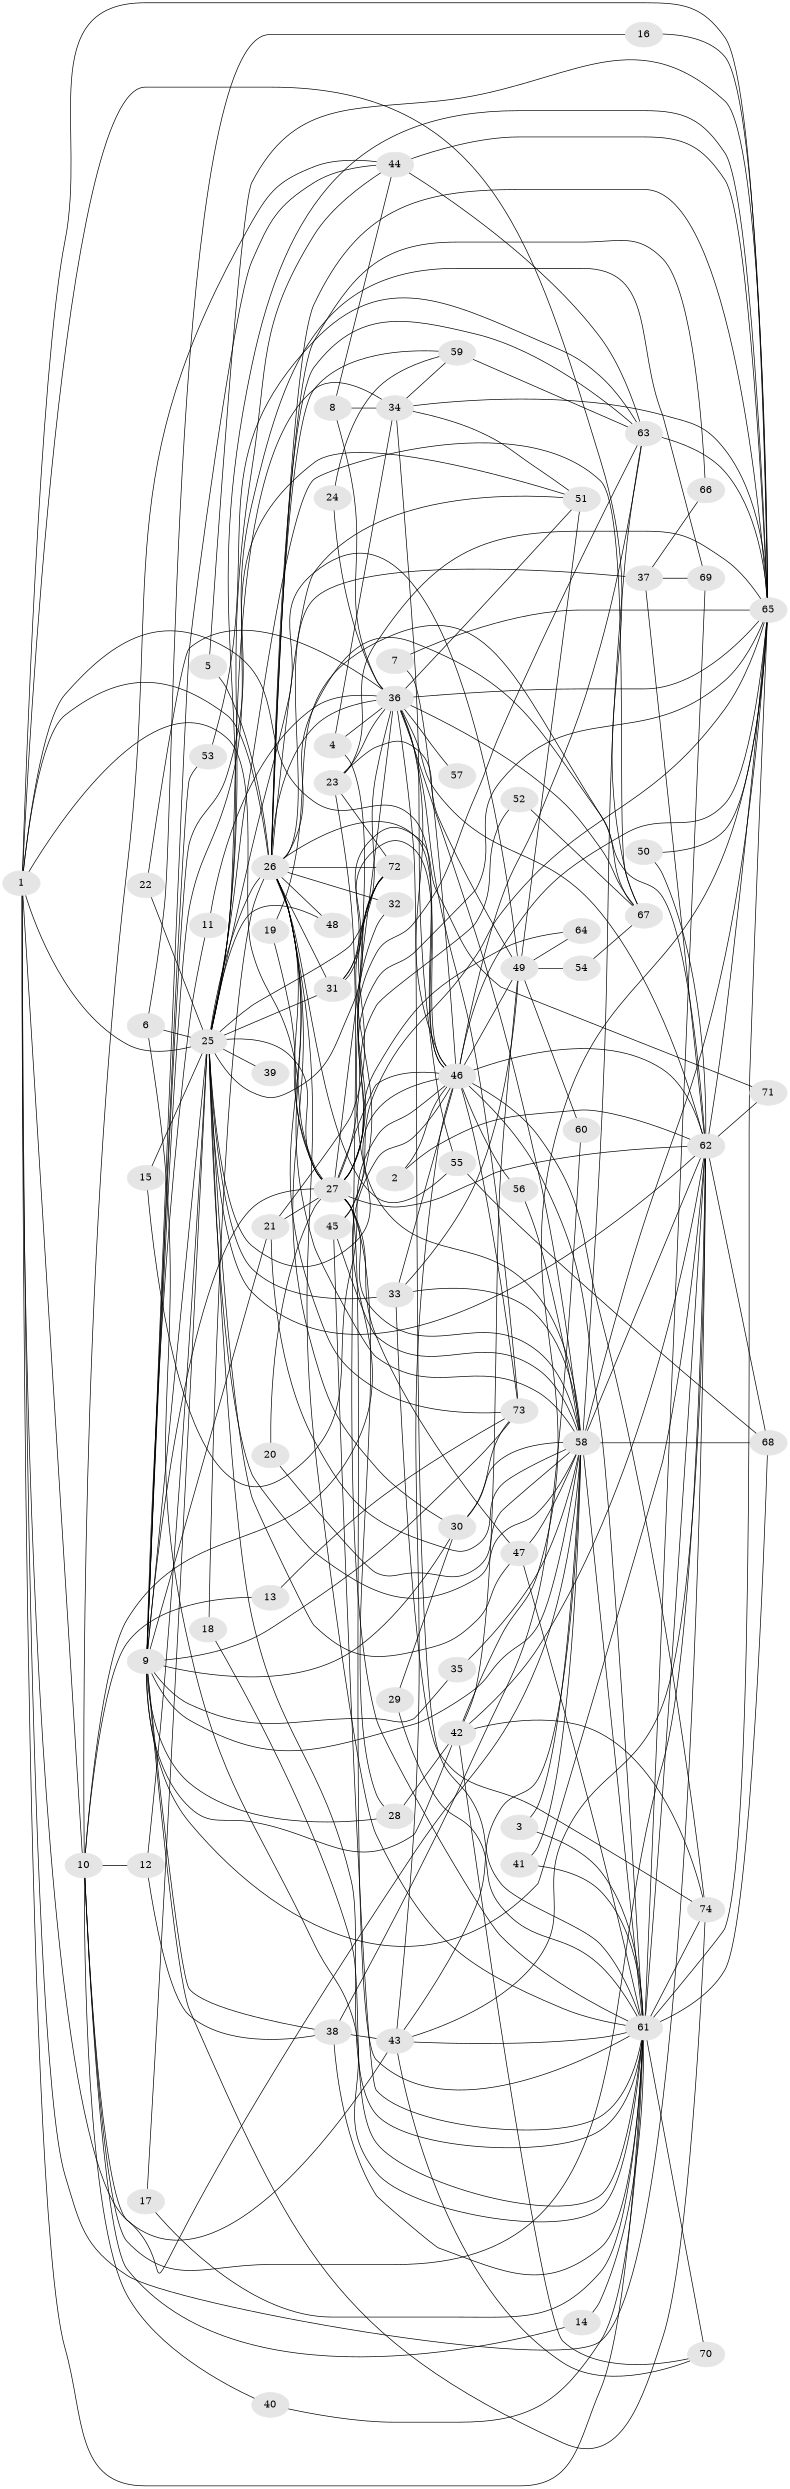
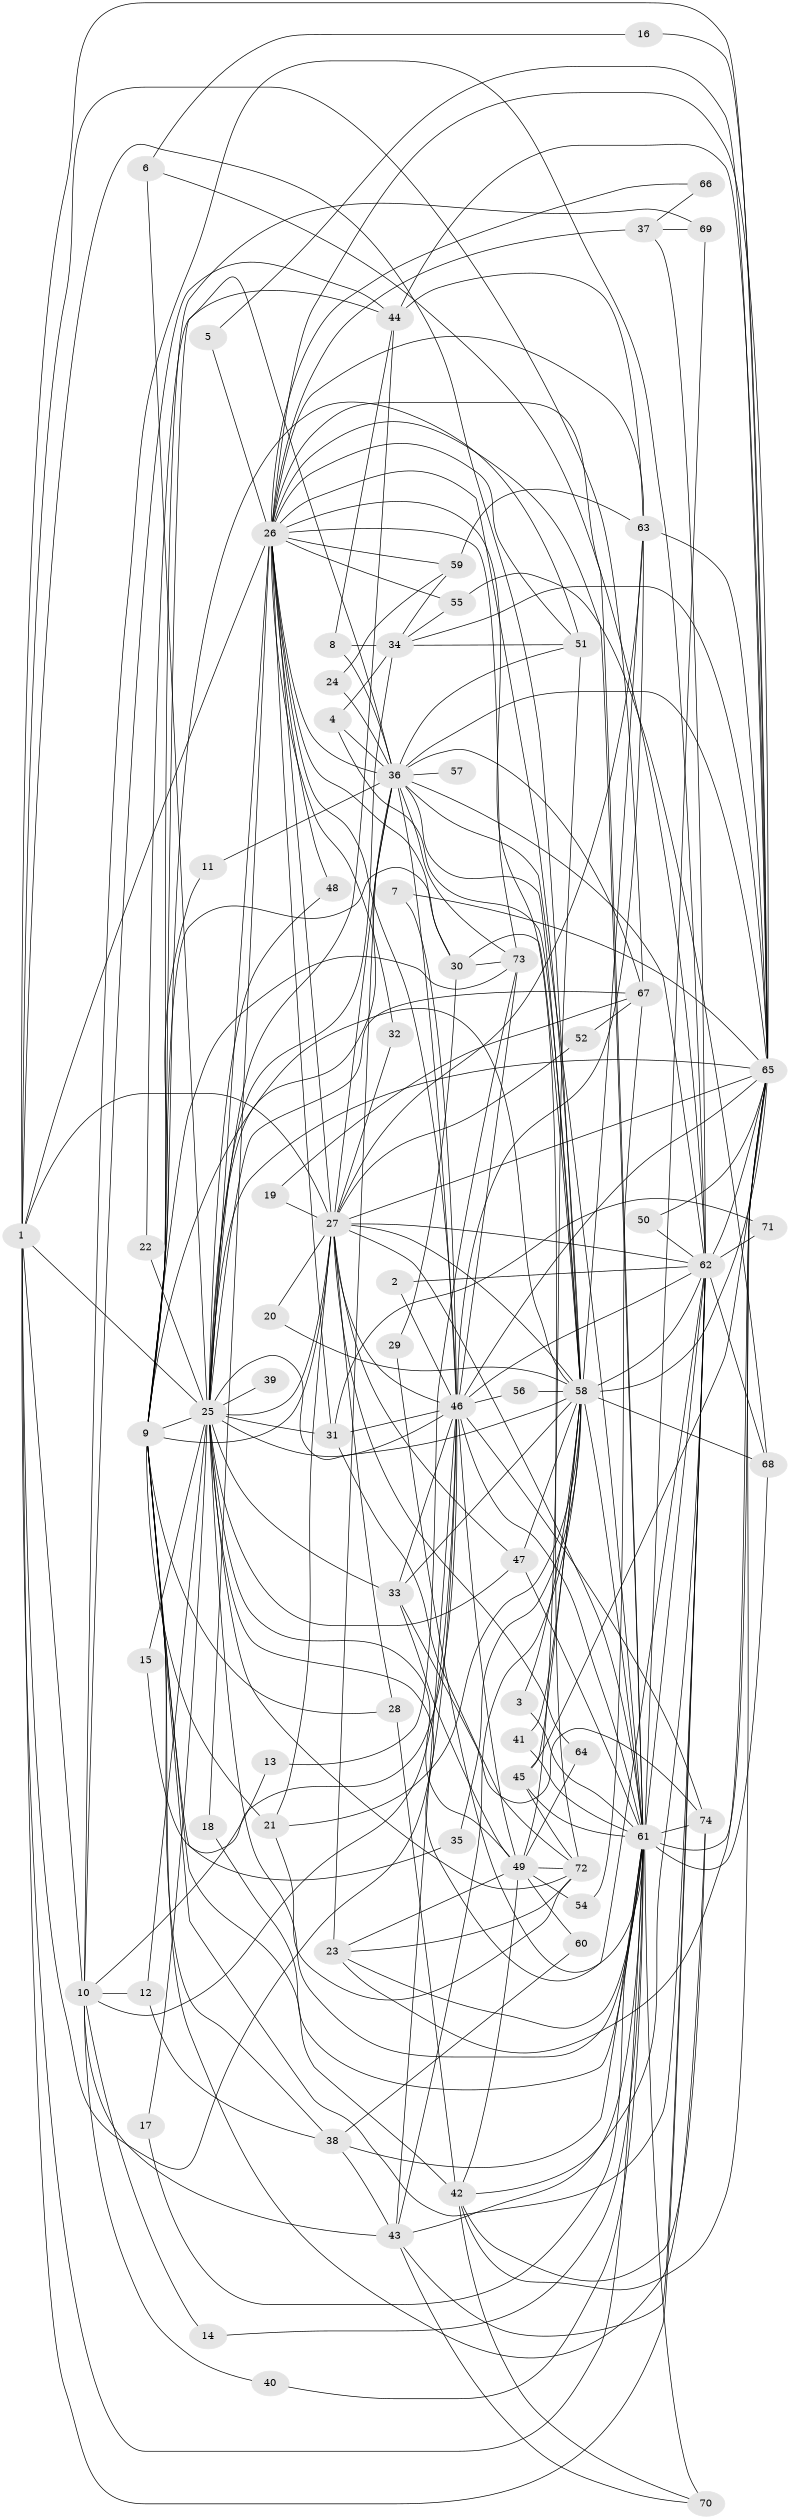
node "53": removed
edge "49" -- "72": added
